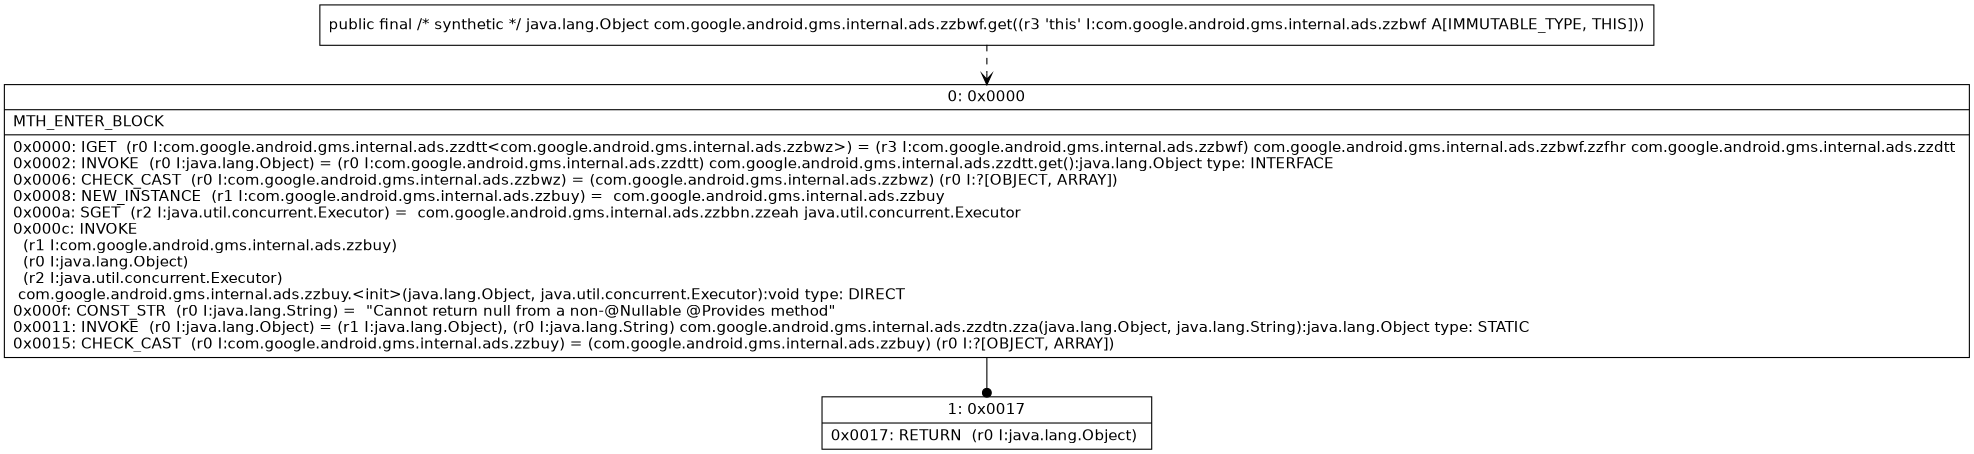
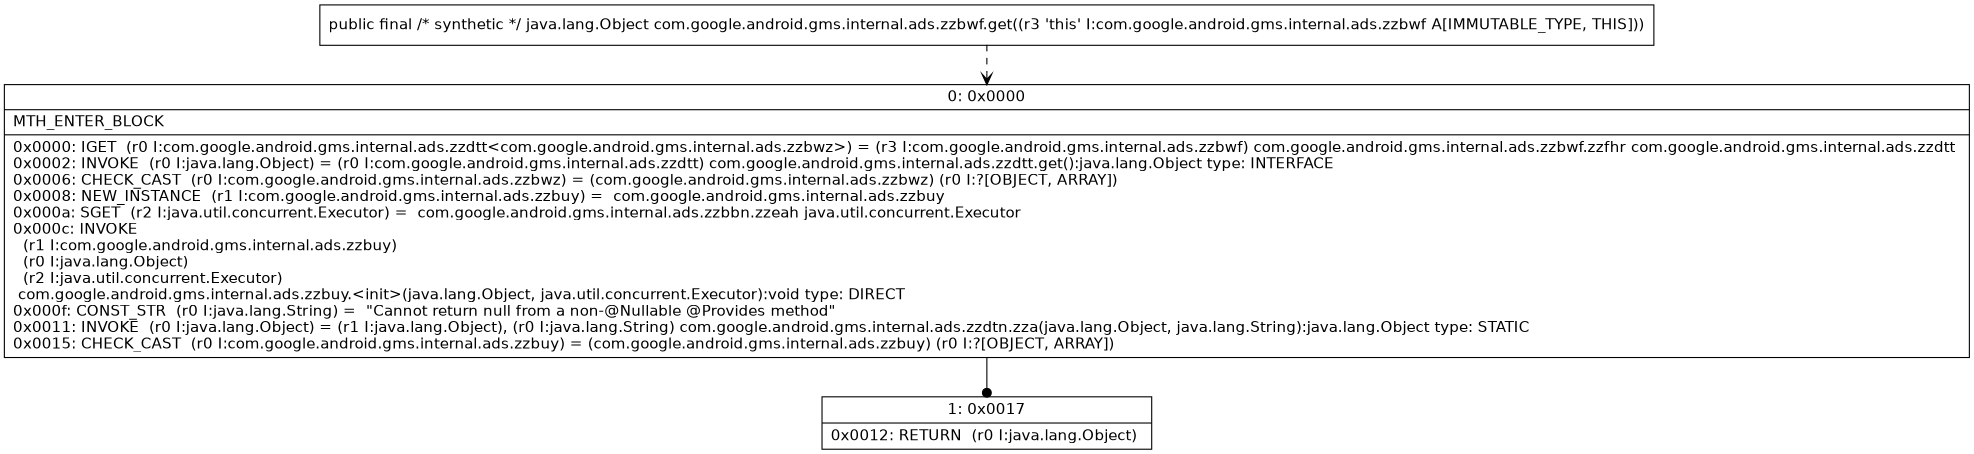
node "1: 0x0017": text "0x0017: RETURN  (r0 I:java.lang.Object)" -> "0x0012: RETURN  (r0 I:java.lang.Object)"
